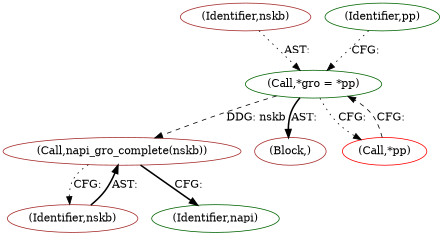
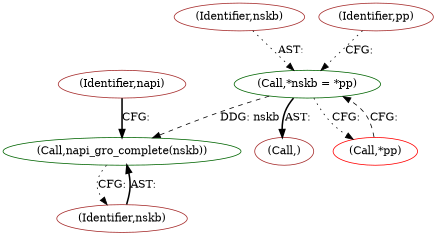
node "(Identifier,pp)": color darkgreen -> brown
node "(Call,*gro = *pp)": label "(Call,*gro = *pp)" -> "(Call,*nskb = *pp)"
node "(Call,napi_gro_complete(nskb))": color brown -> darkgreen
node "(Block,)": label "(Block,)" -> "(Call,)"
edge "(Call,napi_gro_complete(nskb))" -> "(Identifier,napi)": reversed
node "(Identifier,napi)": color darkgreen -> brown
